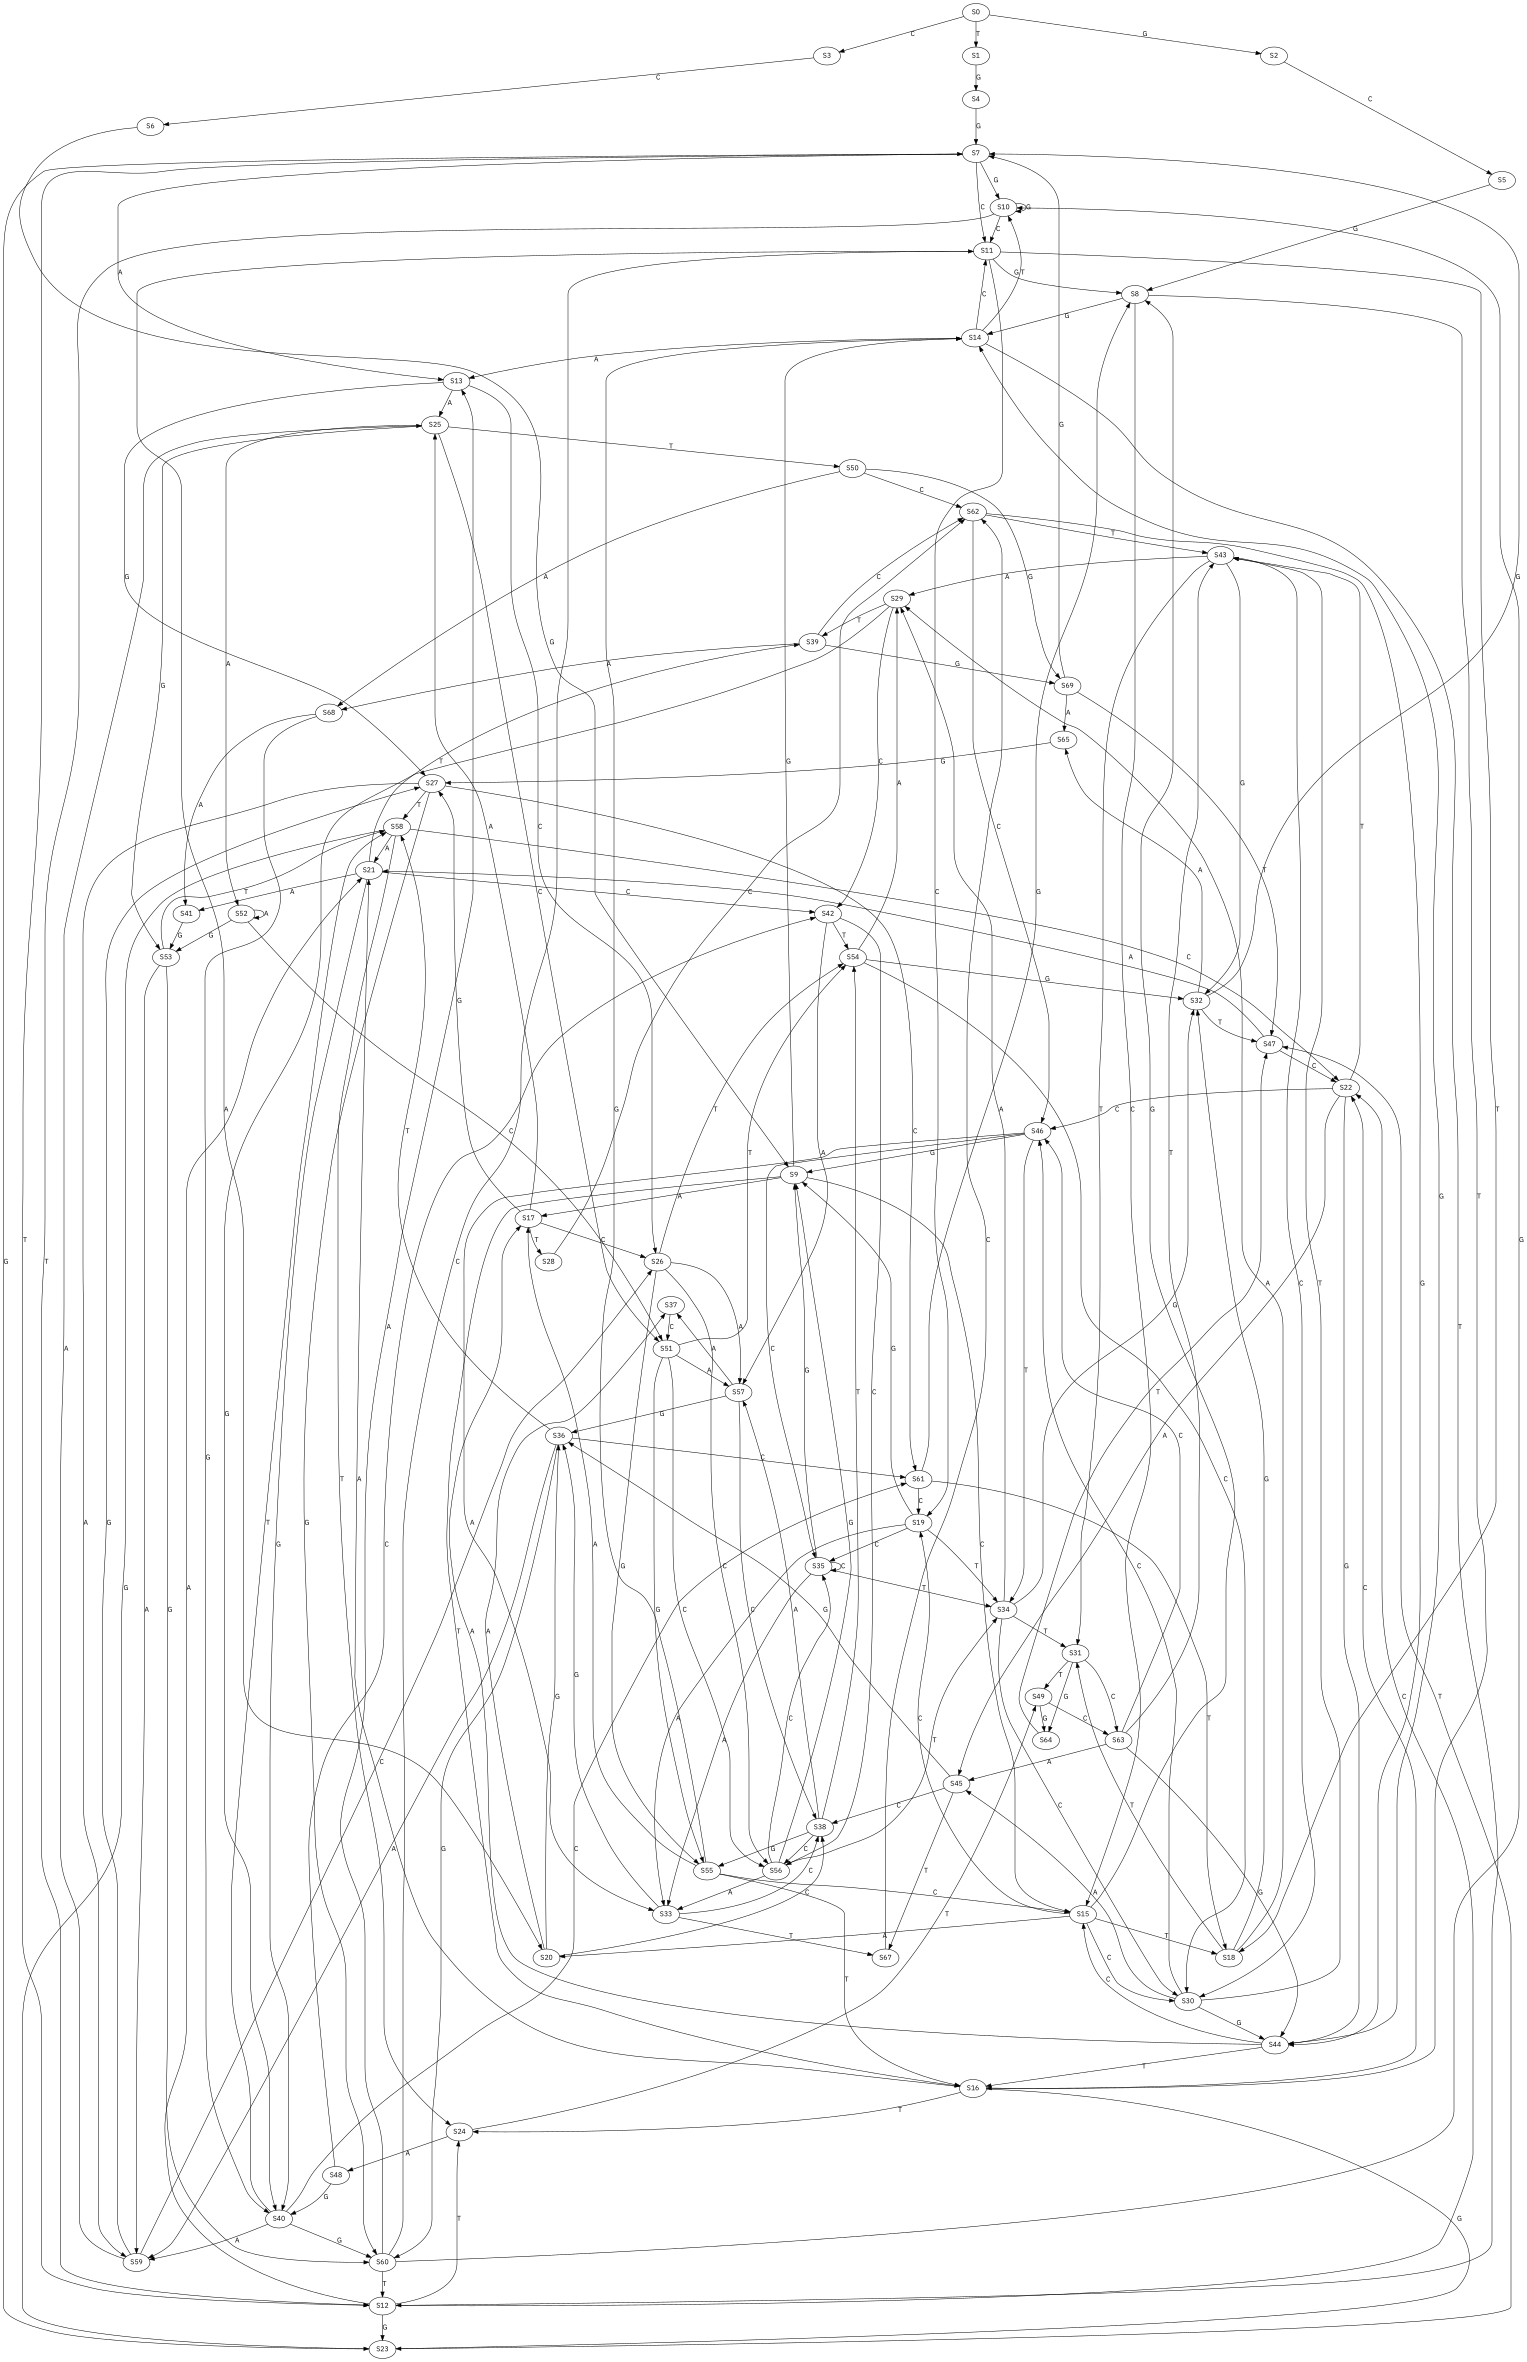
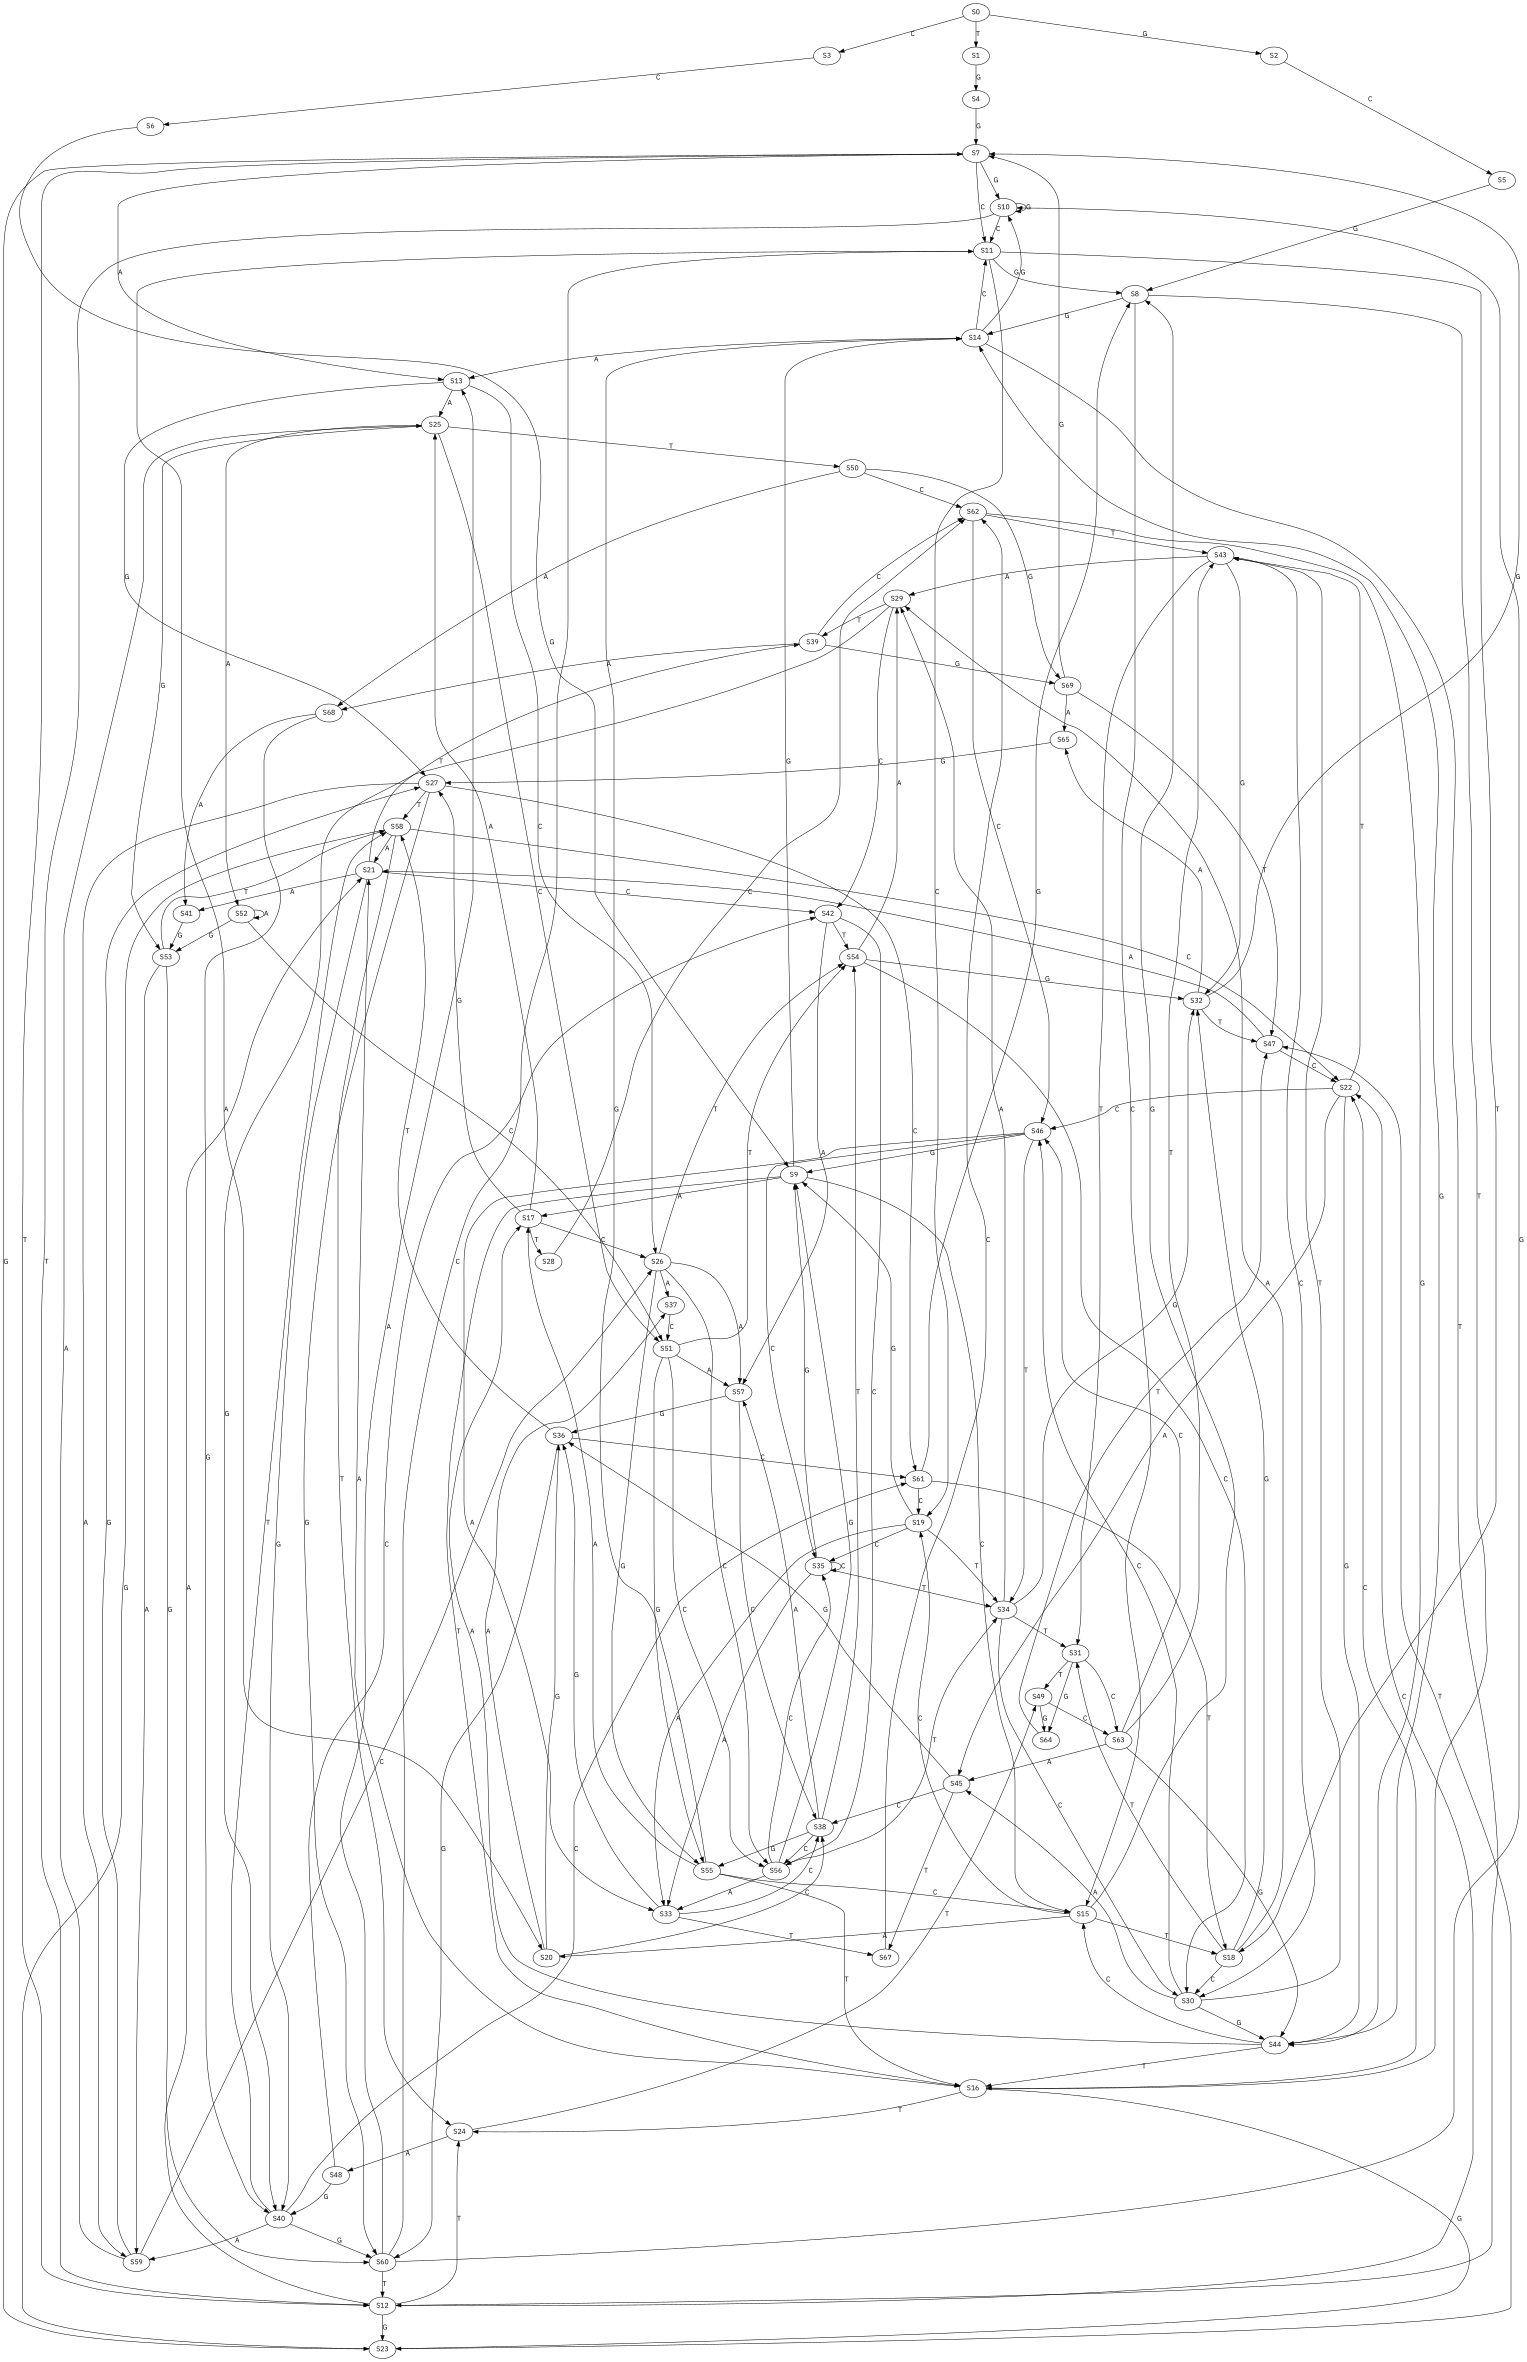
edge "S14" -> "S10": label "T" -> "G"
edge "S57" -> "S37": now "S26" -> "S37"
edge "S36" -> "S59": removed, label "A"
edge "S15" -> "S30": now "S18" -> "S30"
